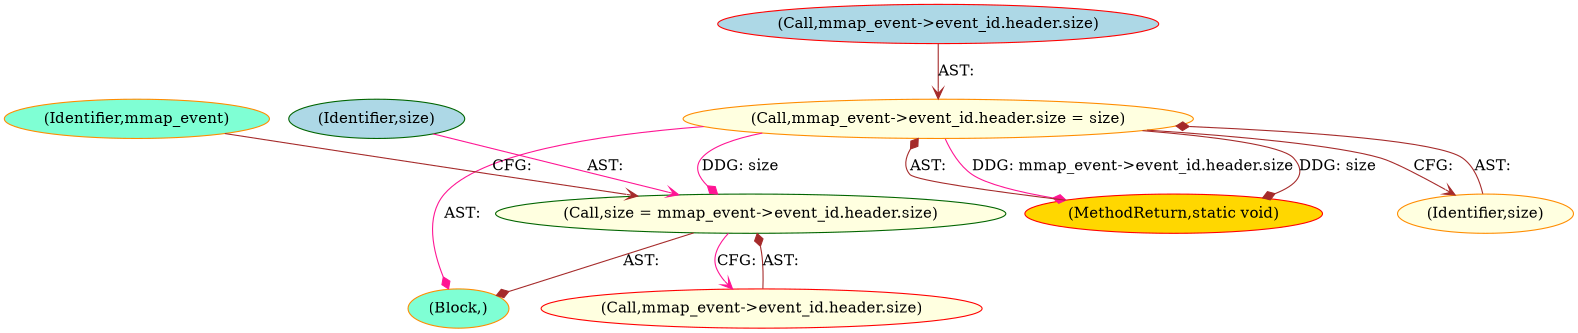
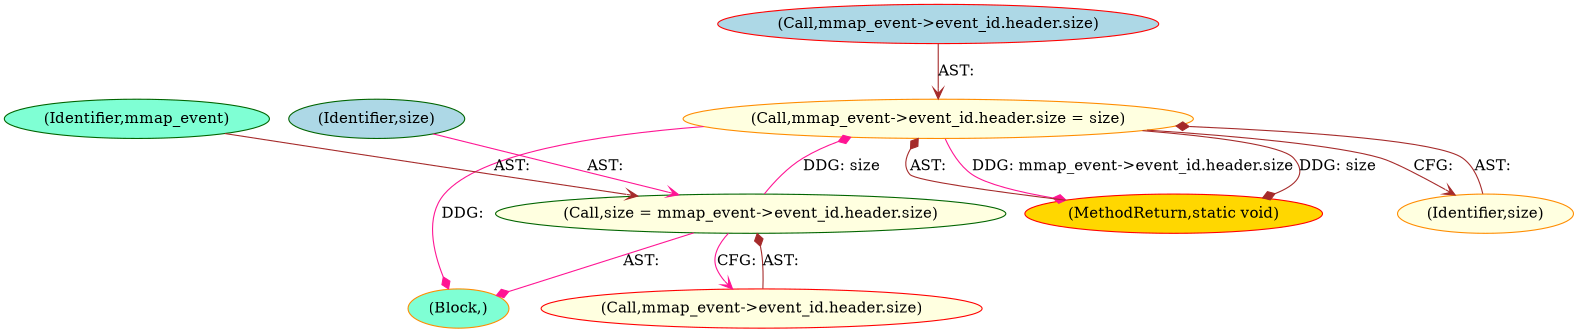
node "(Identifier,mmap_event)": color darkorange -> darkgreen
edge "(Call,mmap_event->event_id.header.size = size)" -> "(Call,size = mmap_event->event_id.header.size)": reversed
edge "(Identifier,mmap_event)" -> "(Call,size = mmap_event->event_id.header.size)": label "CFG: " -> "AST: "
edge "(Call,mmap_event->event_id.header.size = size)" -> "(Block,)": label "AST: " -> "DDG: "
edge "(Call,size = mmap_event->event_id.header.size)" -> "(Block,)": color brown -> deeppink
